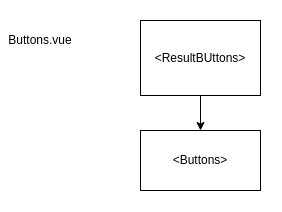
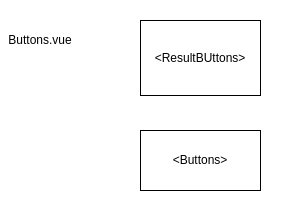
edge "<ResultBUttons>" -> "<Buttons>": removed
